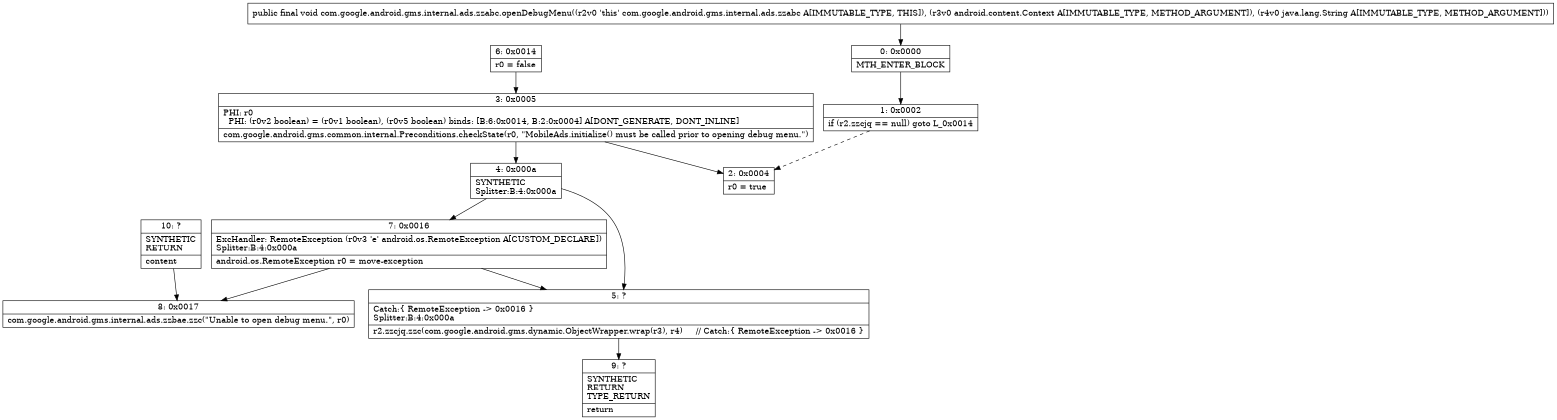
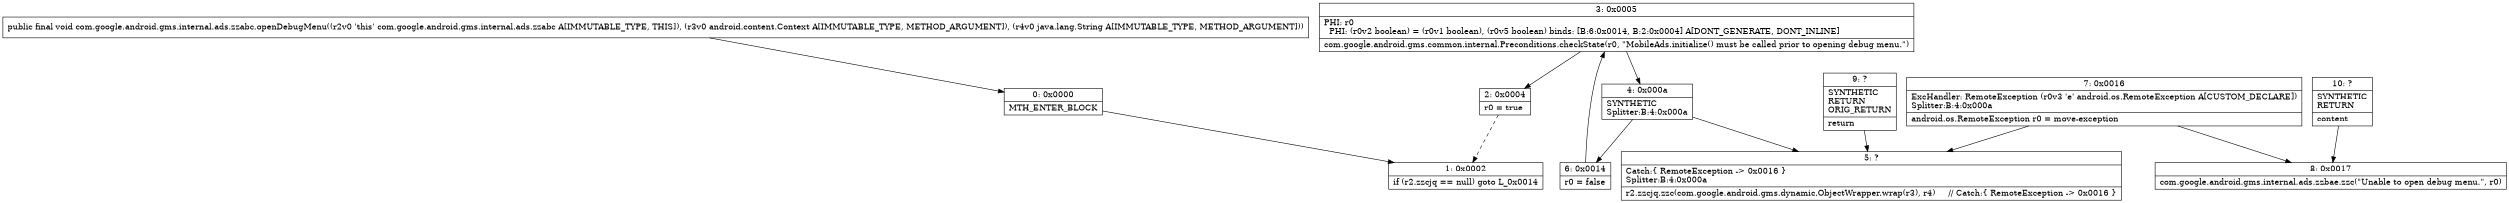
edge "1: 0x0002" -> "2: 0x0004": reversed
edge "4: 0x000a" -> "7: 0x0016": now "4: 0x000a" -> "6: 0x0014"
edge "5: ?" -> "9: ?": reversed
node "9: ?": text "TYPE_RETURN" -> "ORIG_RETURN"
